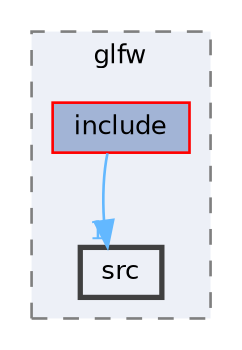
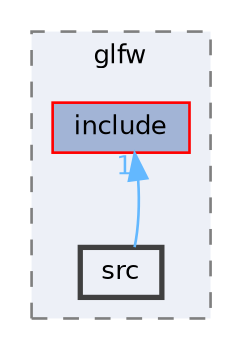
edge "include" -> "src": reversed
